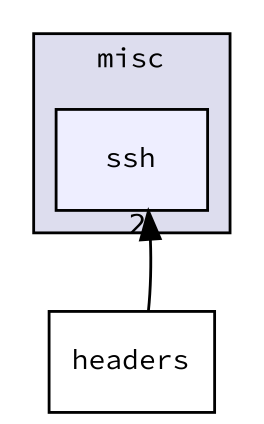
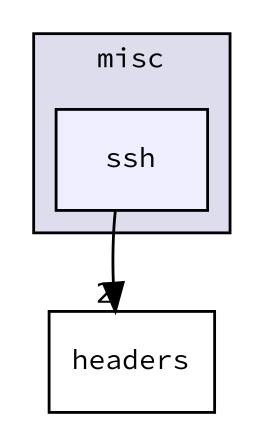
edge "headers" -> "ssh": reversed
